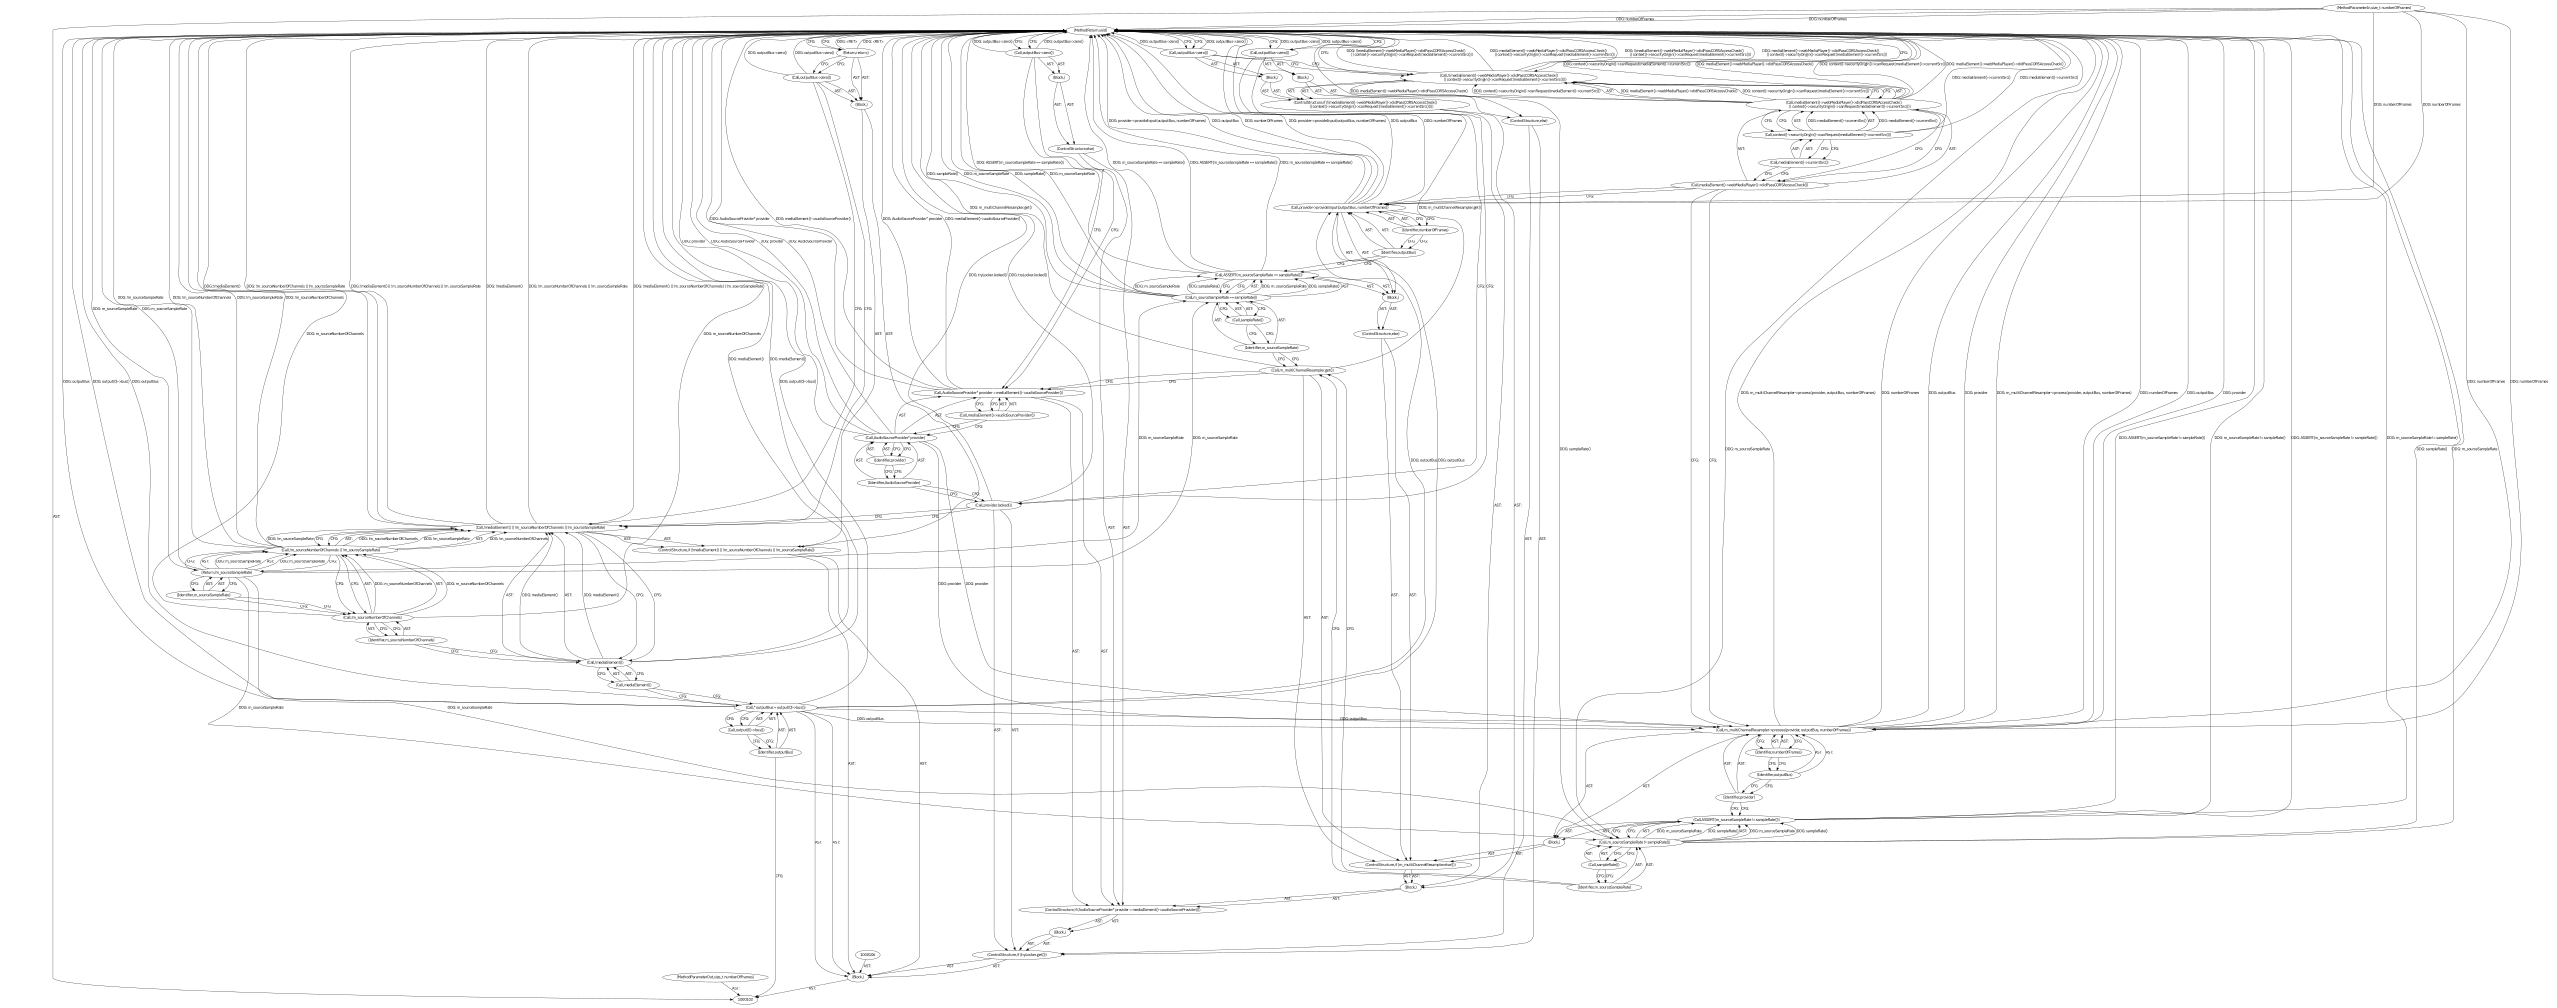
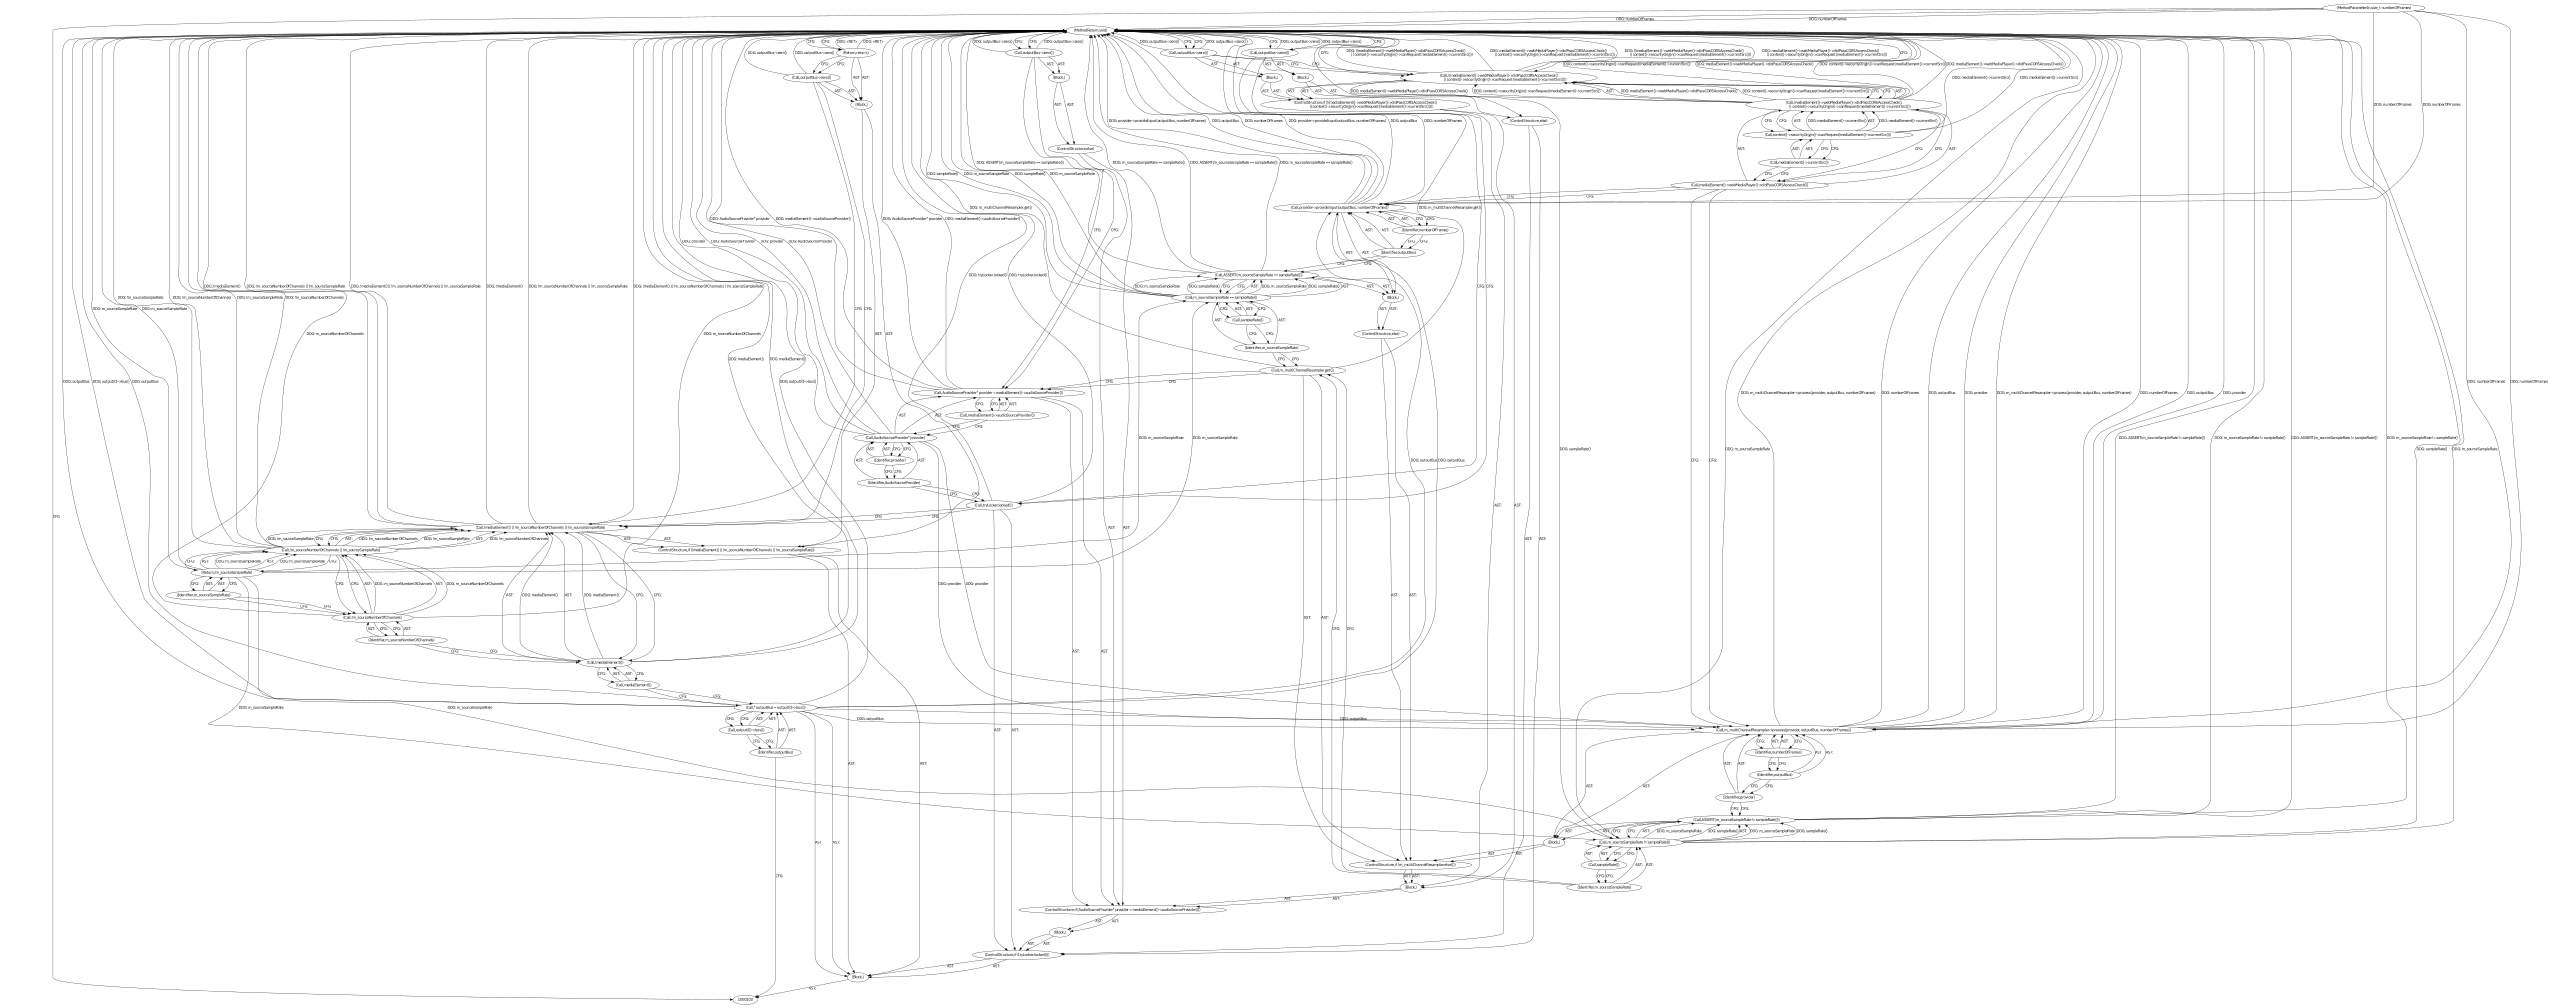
node "(Call,provider.locked())": label "(Call,provider.locked())" -> "(Call,tryLocker.locked())"
edge "(MethodParameterIn,size_t numberOfFrames)" -> "1000103": label "AST: " -> "CFG: "
node "1000106": removed
node "(ControlStructure,if (tryLocker.get()))": label "(ControlStructure,if (tryLocker.get()))" -> "(ControlStructure,if (tryLocker.locked()))"
node "(MethodParameterOut,size_t numberOfFrames)": removed
